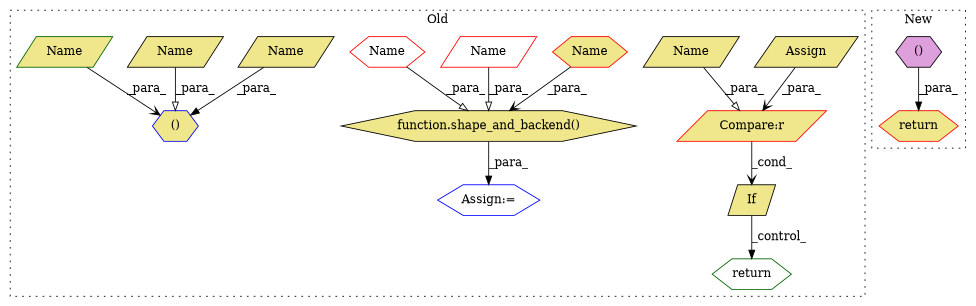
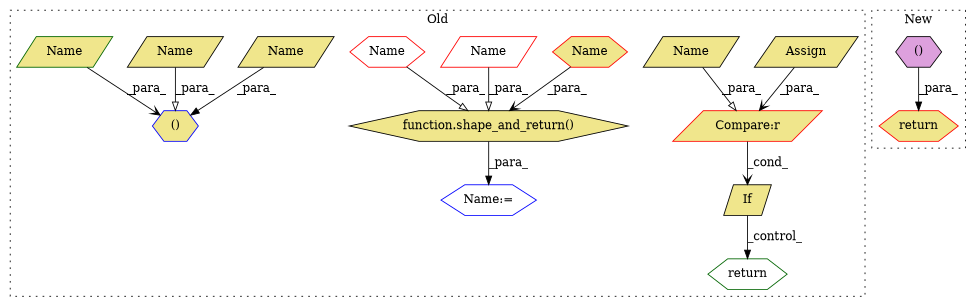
node "function.shape_and_backend()": label "function.shape_and_backend()" -> "function.shape_and_return()"
node "Assign:=": label "Assign:=" -> "Name:="
